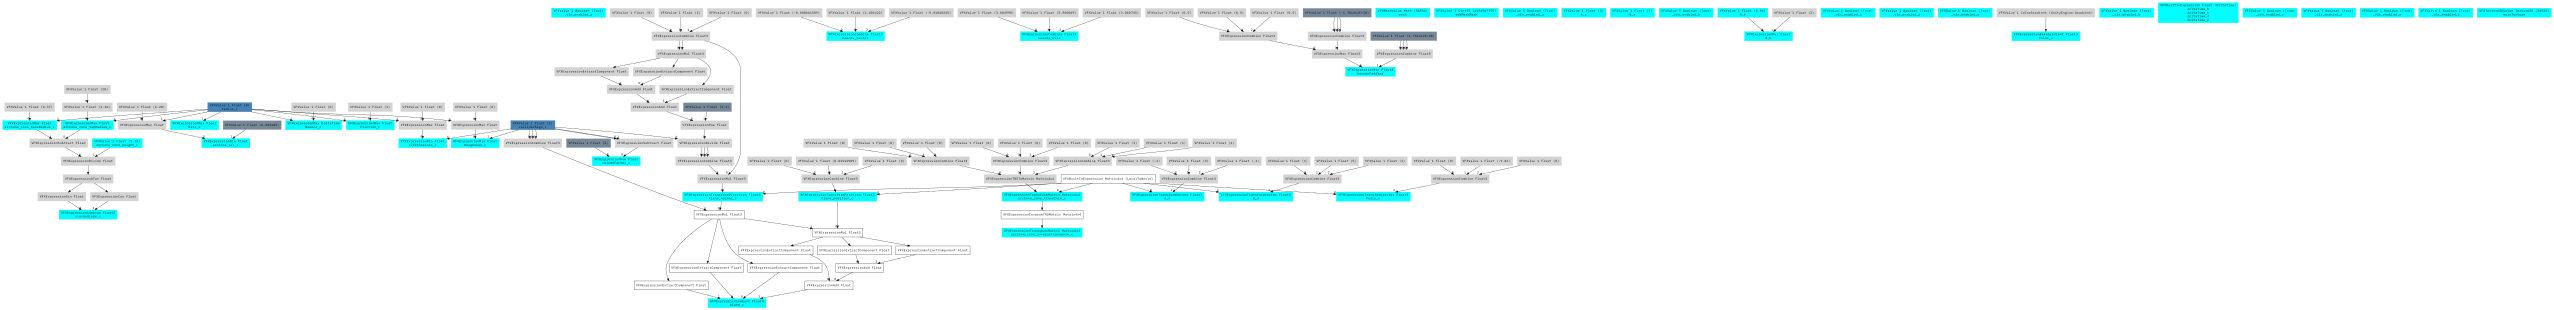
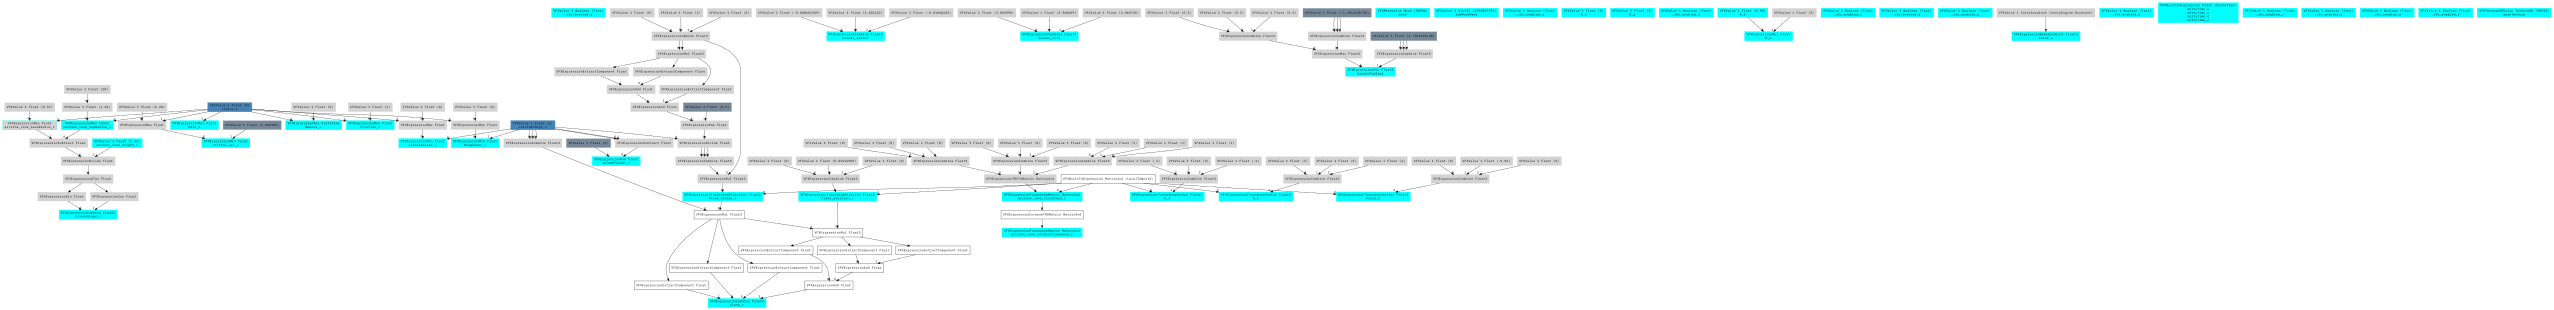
node "VFXExpressionMax Float arcCone_cone_baseRadius_c": fillcolor cyan -> lightgray
